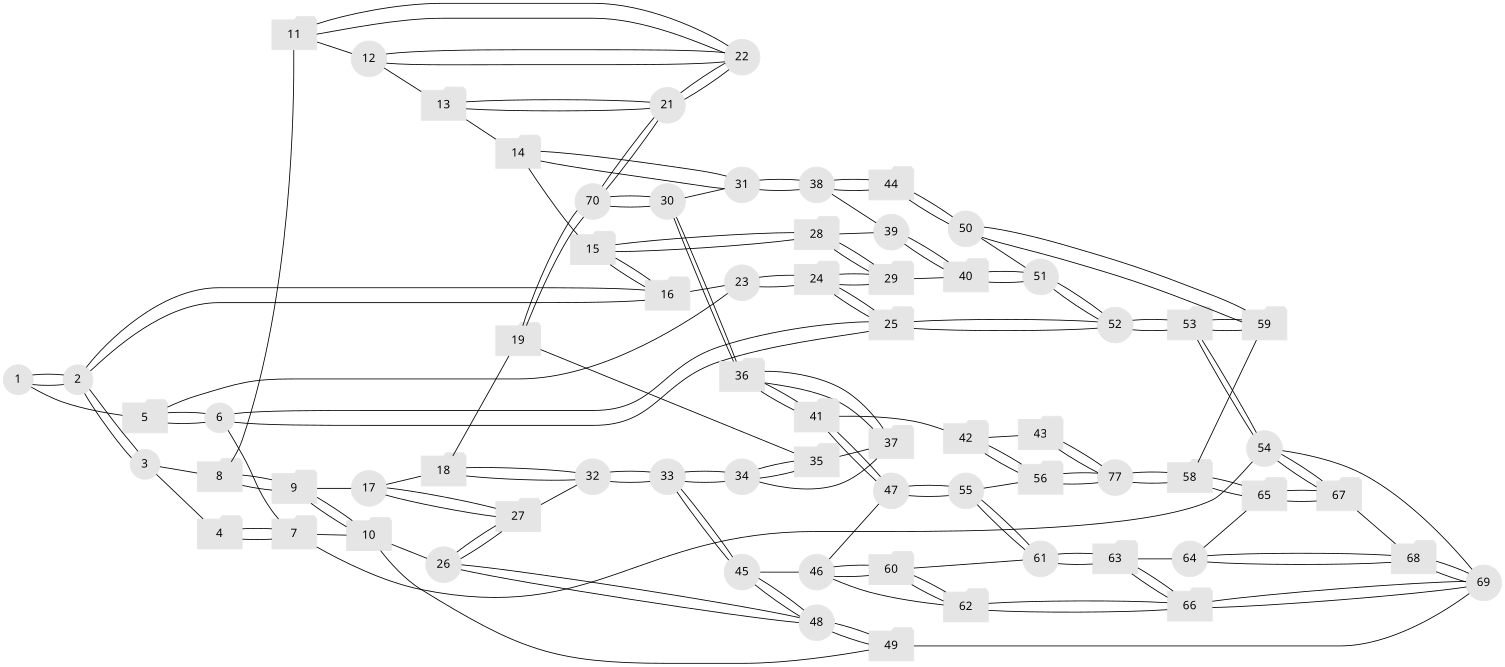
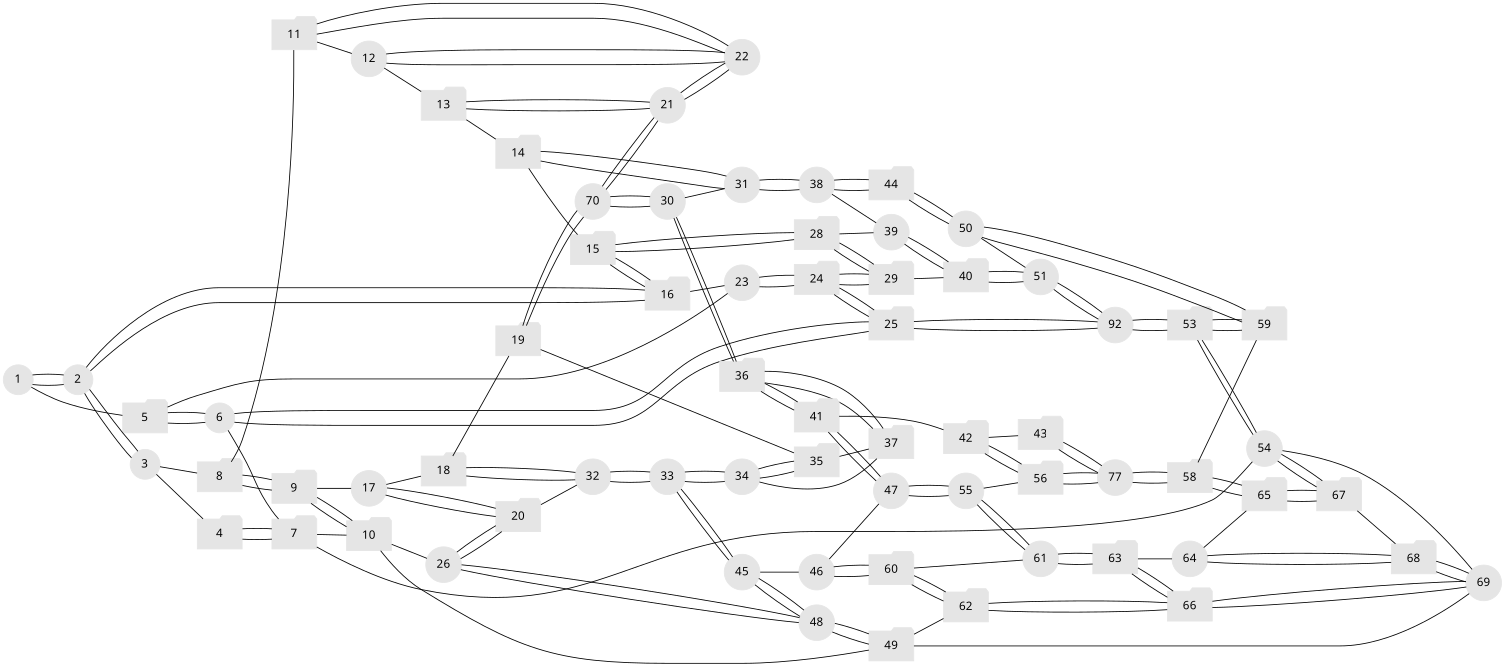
node "52": label "52" -> "92"
node "27": label "27" -> "20"
edge "46" -- "62": now "49" -- "62"
